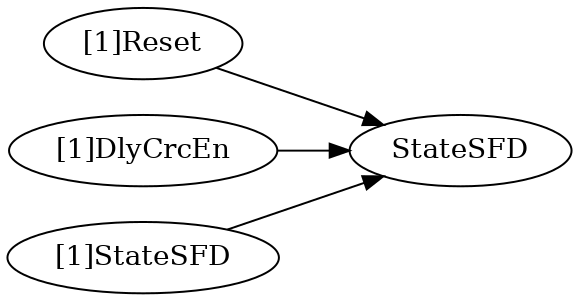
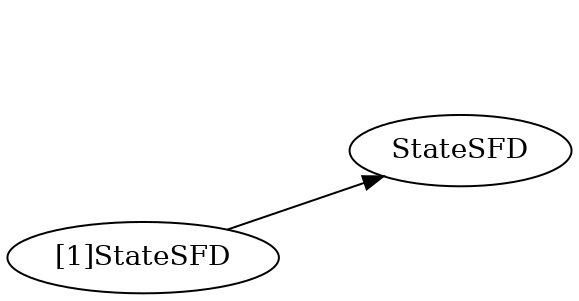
node "[1]Reset": removed
node "[1]DlyCrcEn": removed
